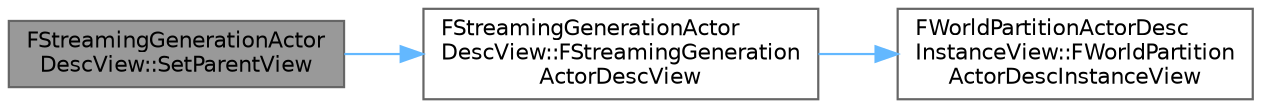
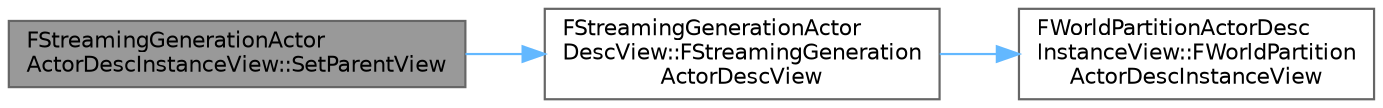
node "FStreamingGenerationActor DescView::SetParentView": label "FStreamingGenerationActor DescView::SetParentView" -> "FStreamingGenerationActor ActorDescInstanceView::SetParentView"
